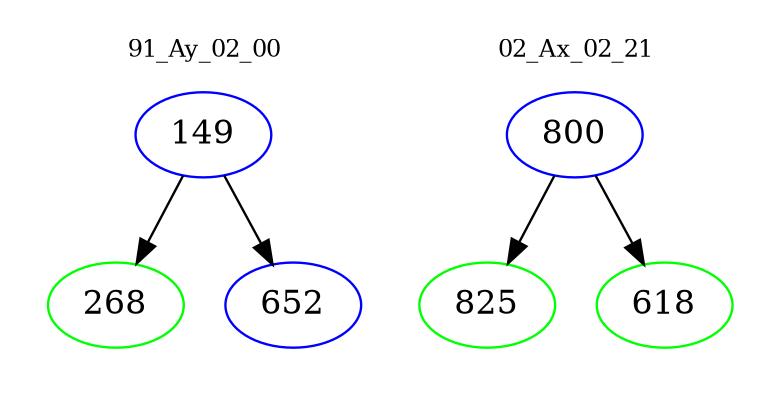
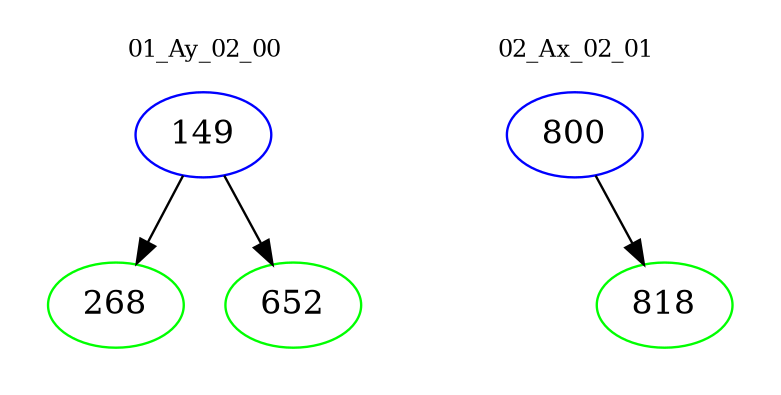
cluster "91_Ay_02_00": label "91_Ay_02_00" -> "01_Ay_02_00"
cluster "02_Ax_02_21": label "02_Ax_02_21" -> "02_Ax_02_01"
node "652": color blue -> green
node "825": removed
node "618": label "618" -> "818"
